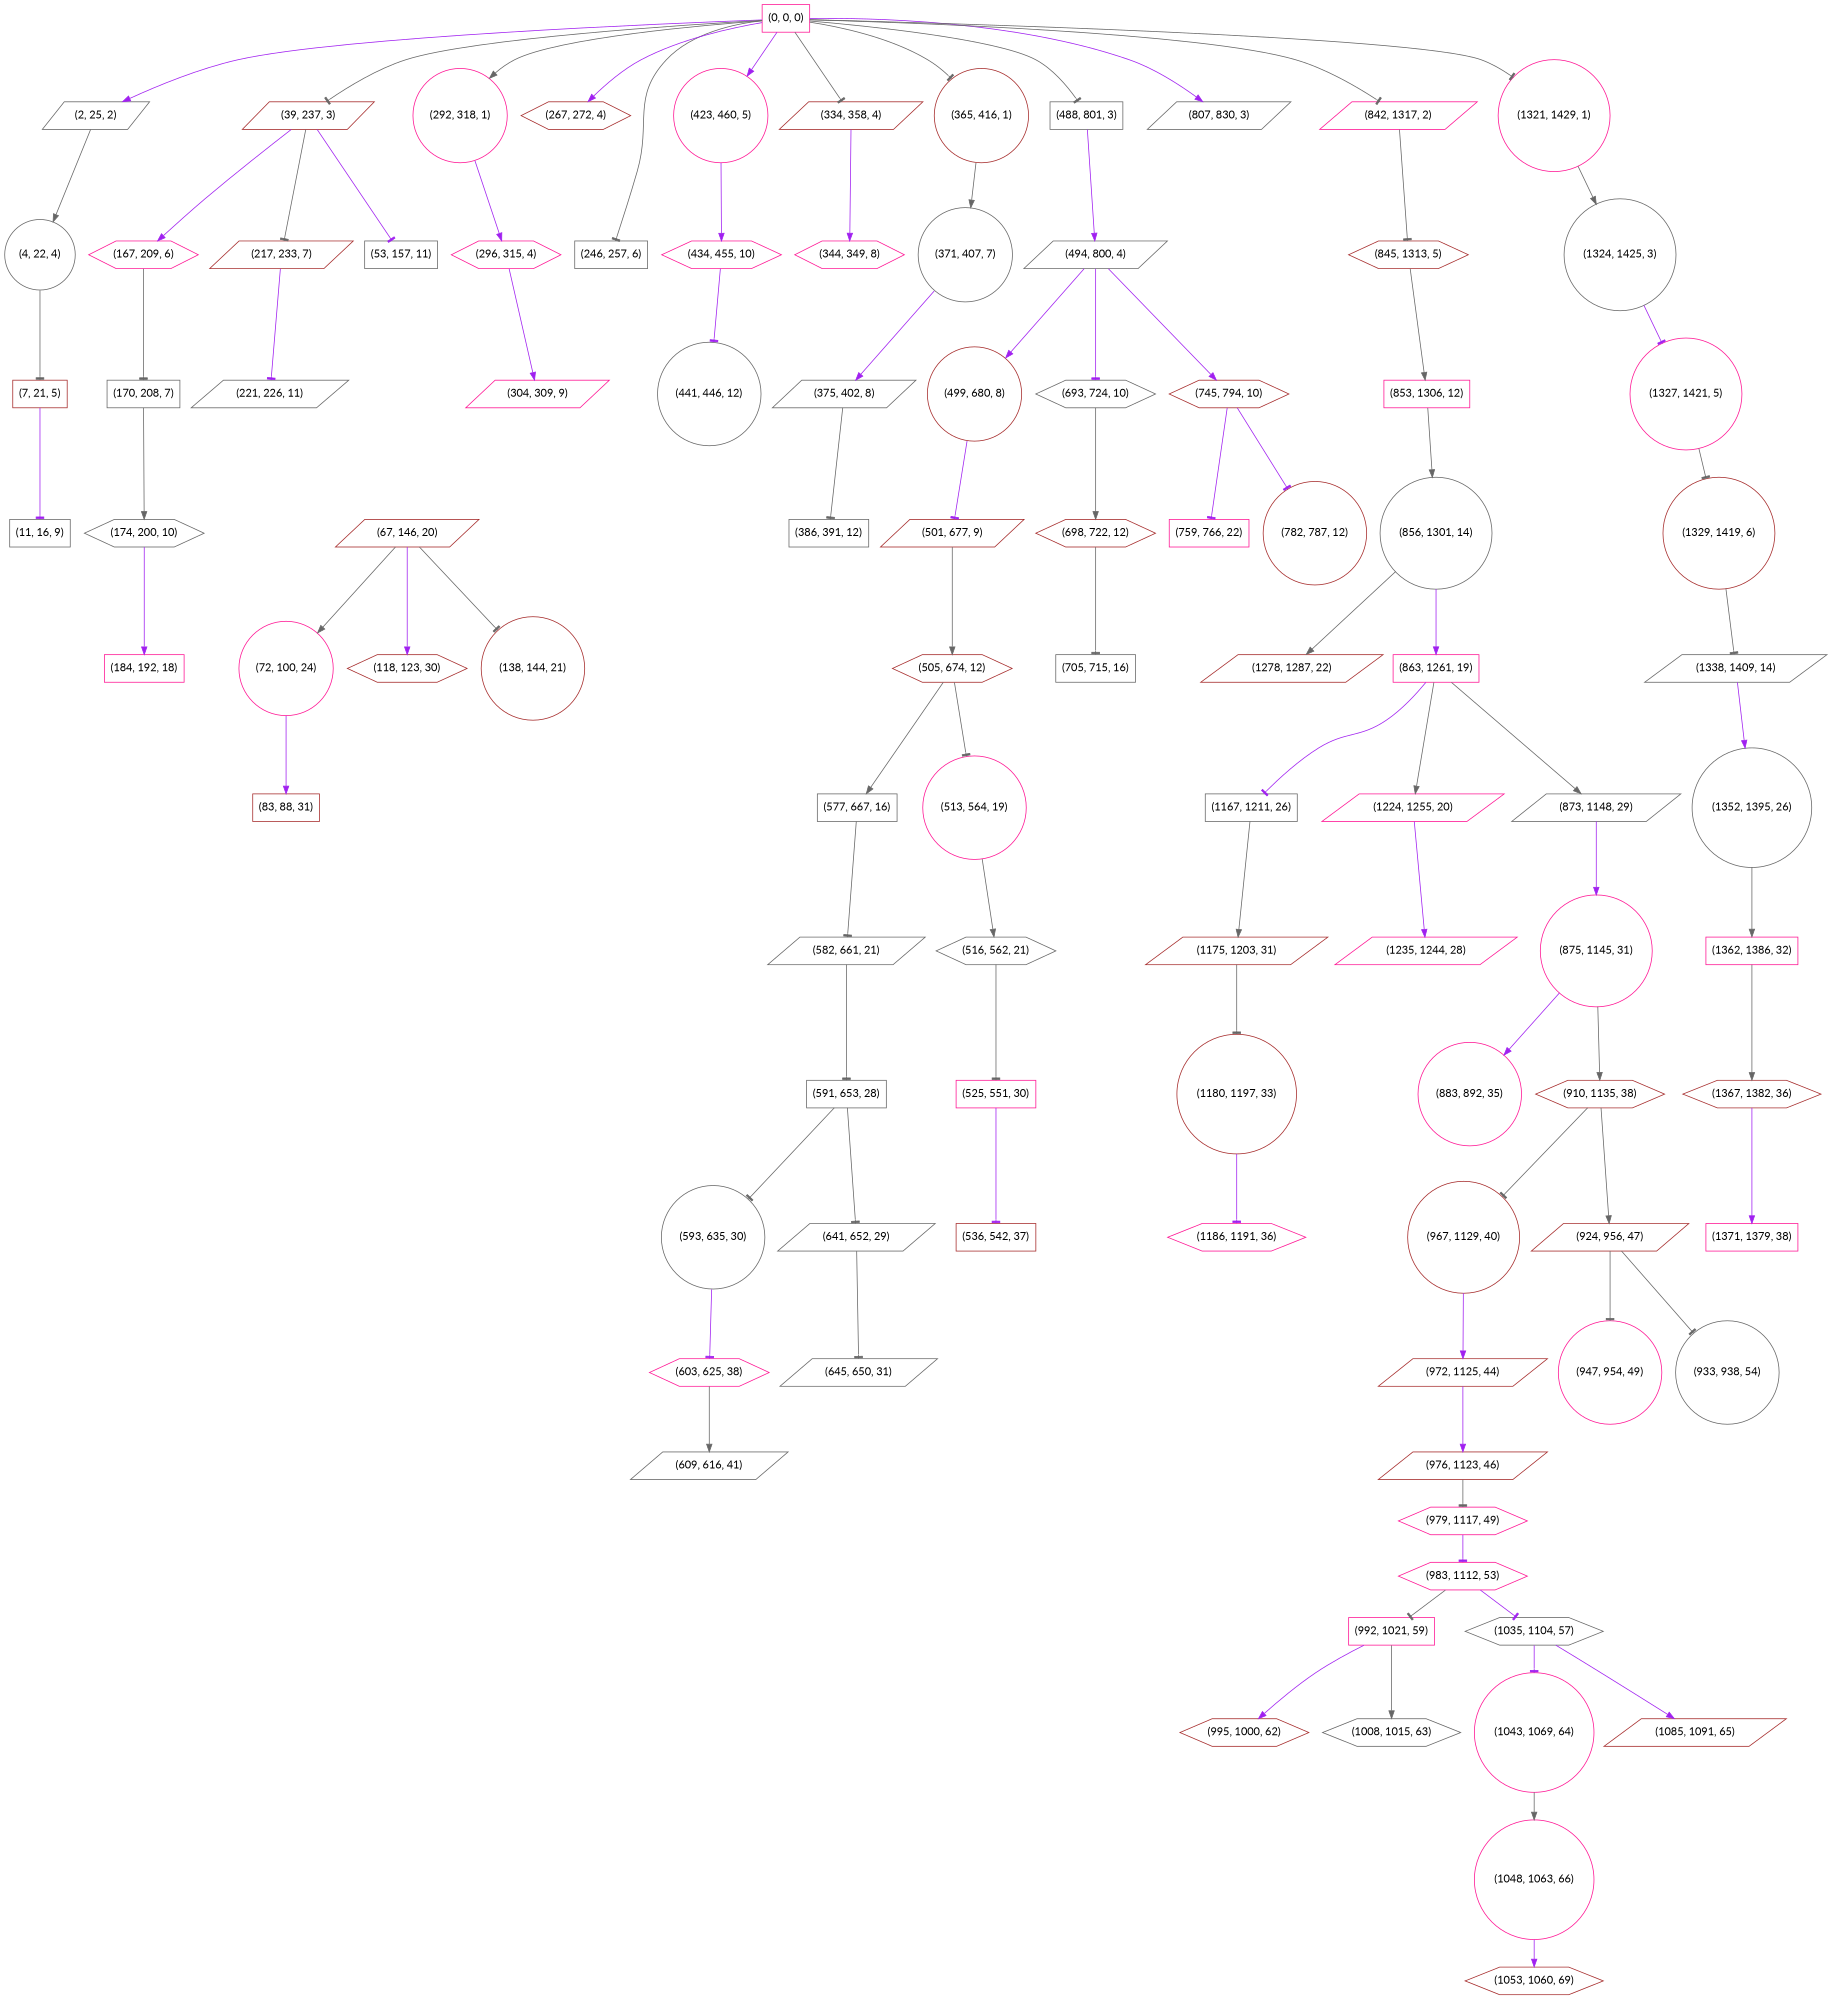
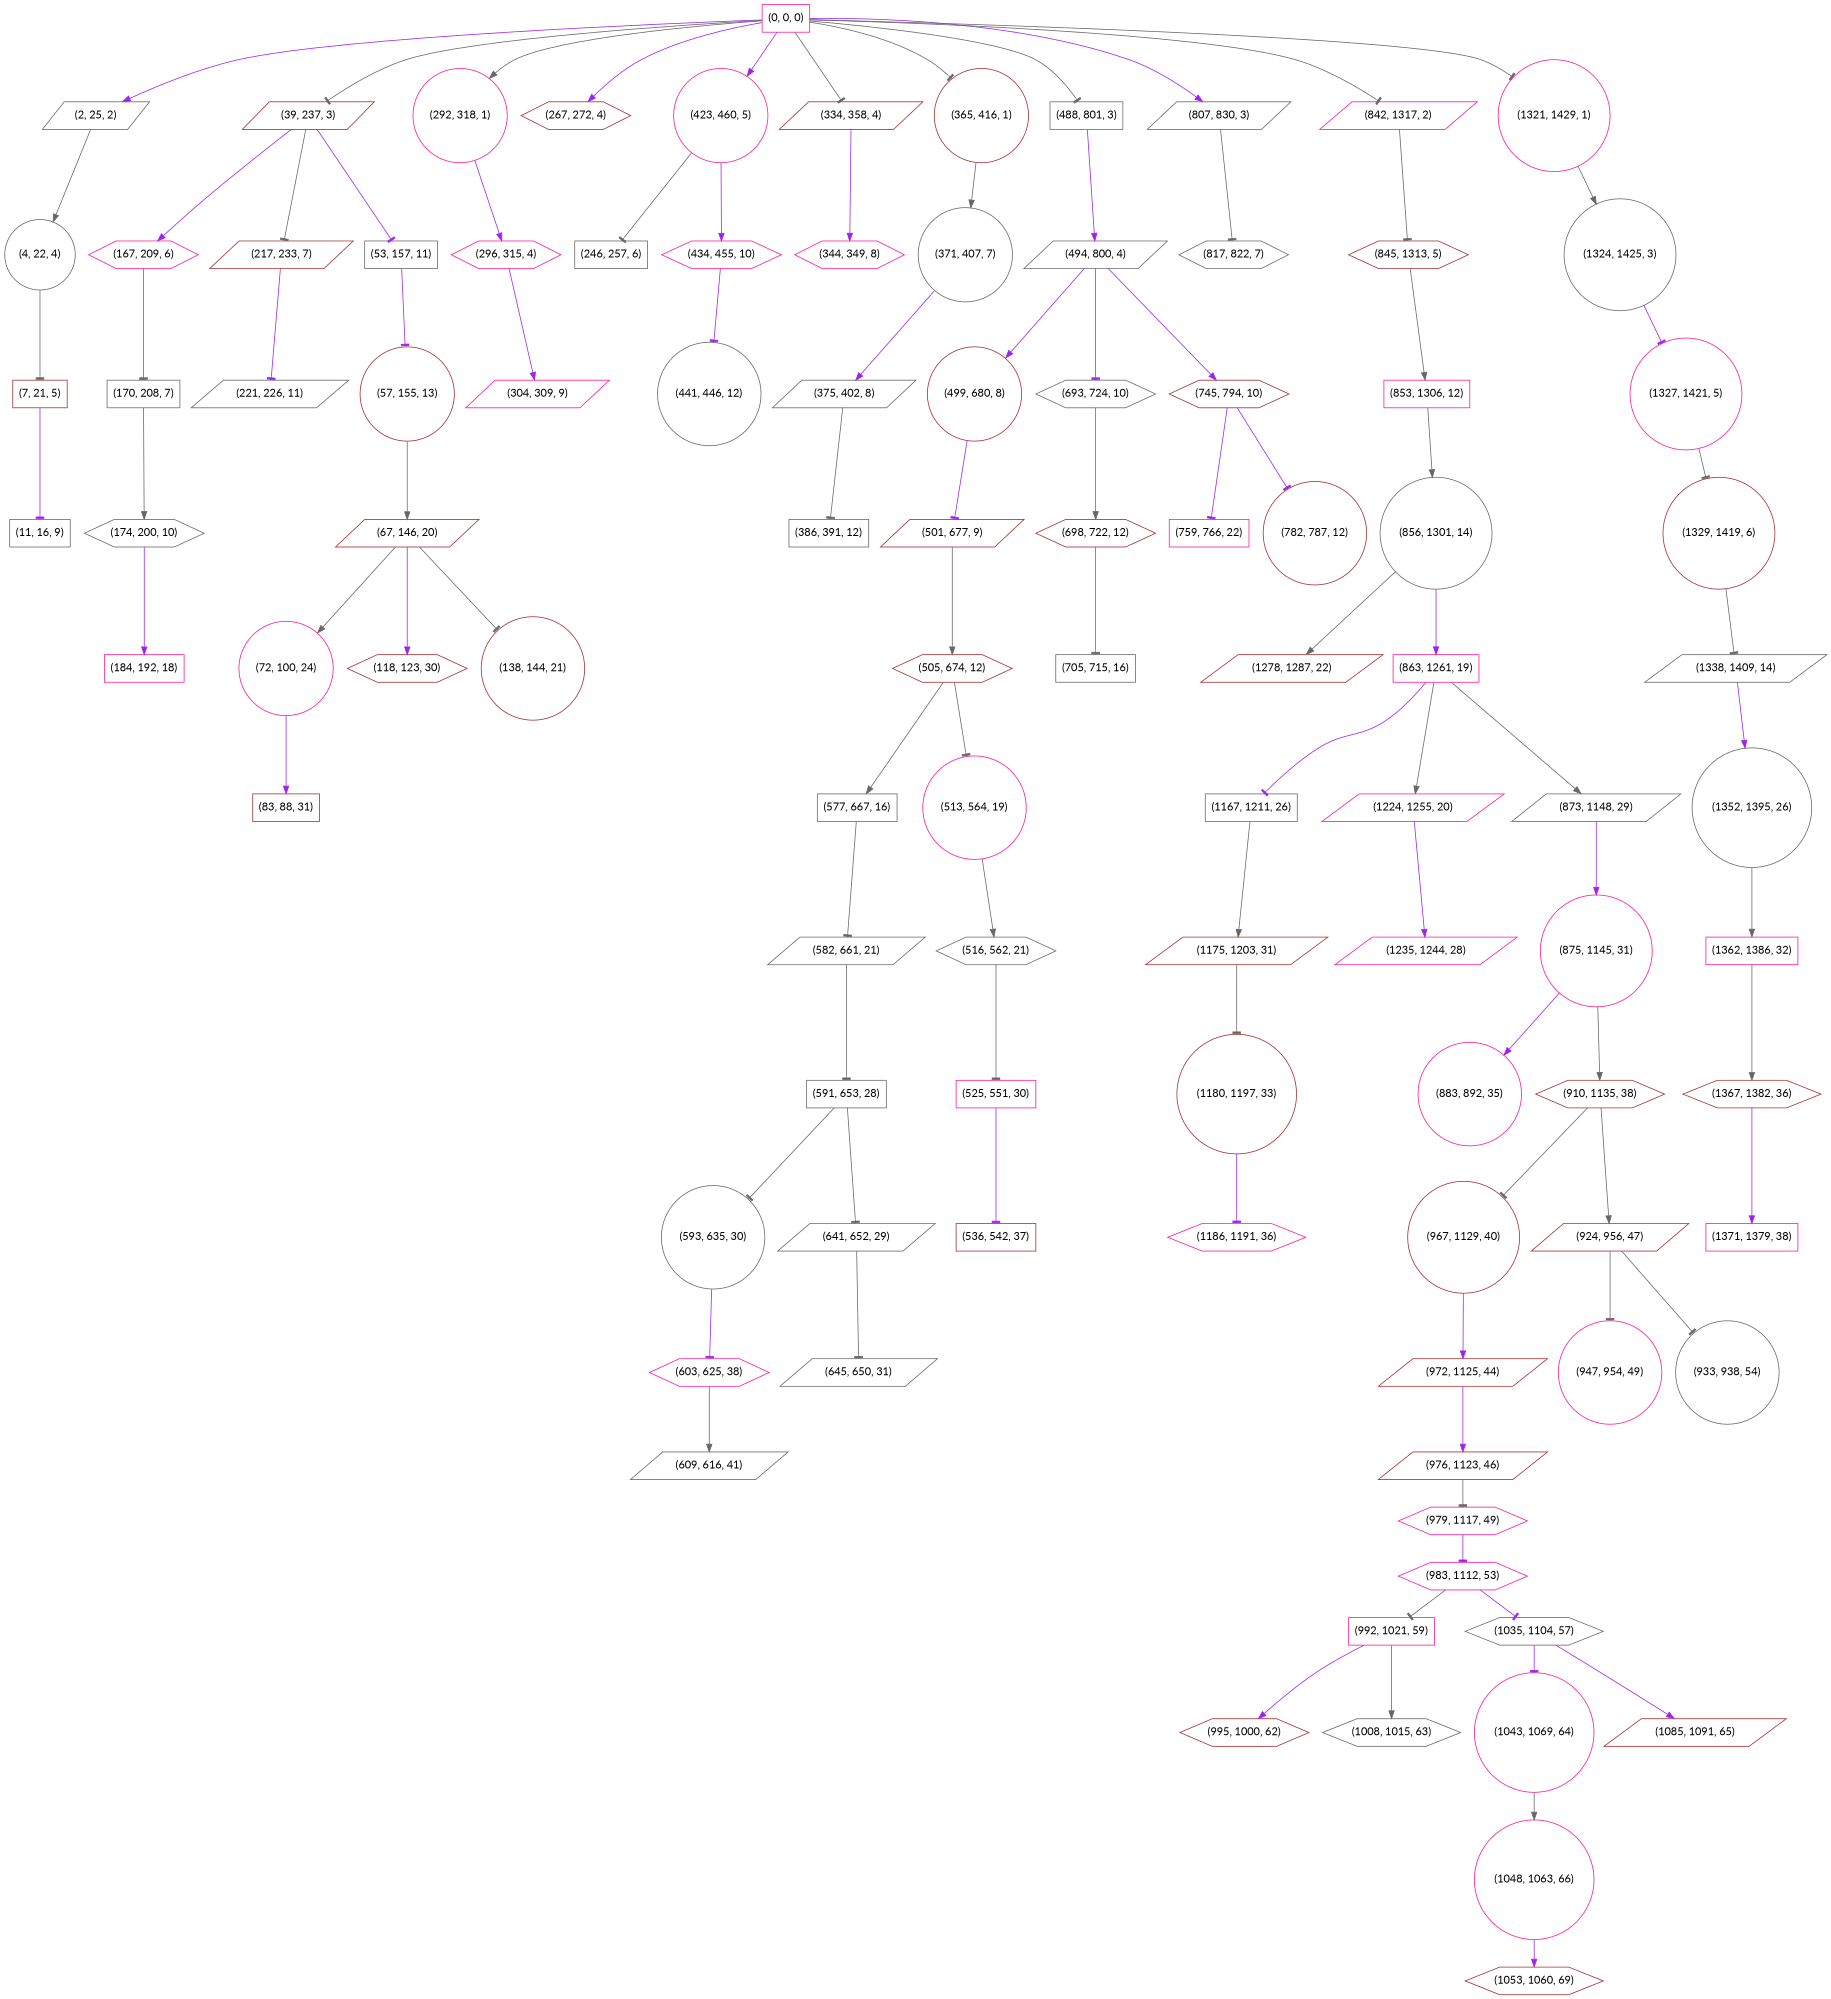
edge "(0, 0, 0)" -> "(246, 257, 6)": now "(423, 460, 5)" -> "(246, 257, 6)"
node "(817, 822, 7)": added
node "(57, 155, 13)": added
